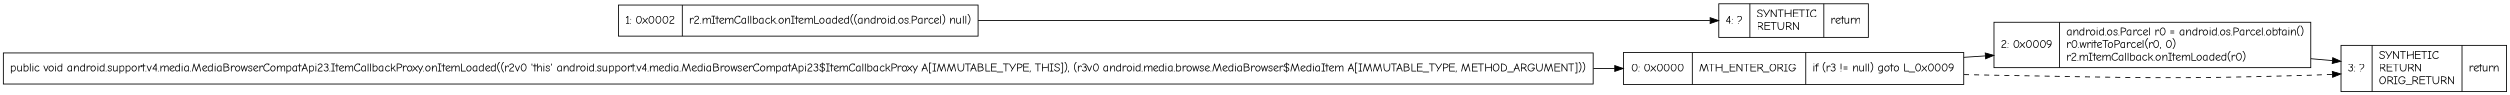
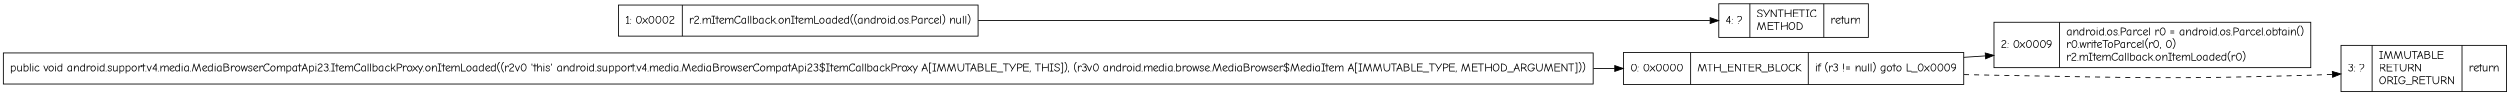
node "4: ?": text "RETURN" -> "METHOD"
node "3: ?": text "SYNTHETIC" -> "IMMUTABLE"
edge "2: 0x0009" -> "3: ?": removed
node "0: 0x0000": text "MTH_ENTER_ORIG" -> "MTH_ENTER_BLOCK"
